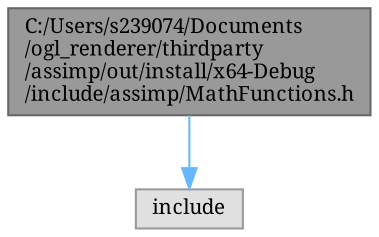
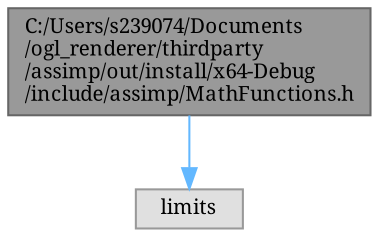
node "include": label "include" -> "limits"
